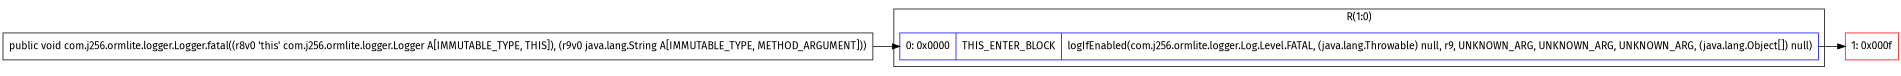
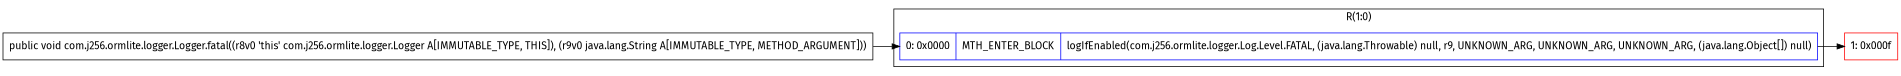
node "0: 0x0000": text "THIS_ENTER_BLOCK" -> "MTH_ENTER_BLOCK"
